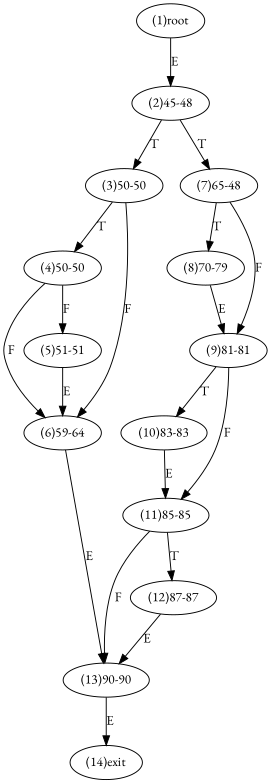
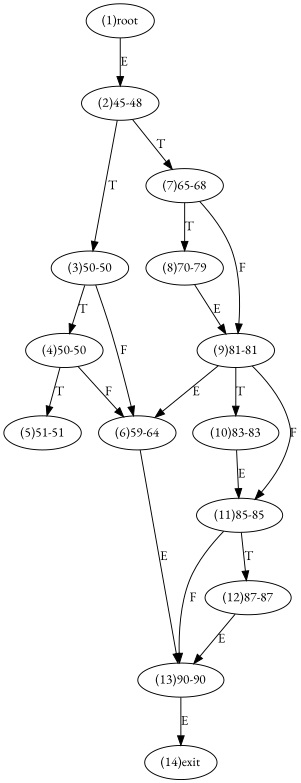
node "(7)65-48": label "(7)65-48" -> "(7)65-68"
edge "(4)50-50" -> "(5)51-51": label "F" -> "T"
edge "(5)51-51" -> "(6)59-64": now "(9)81-81" -> "(6)59-64"
